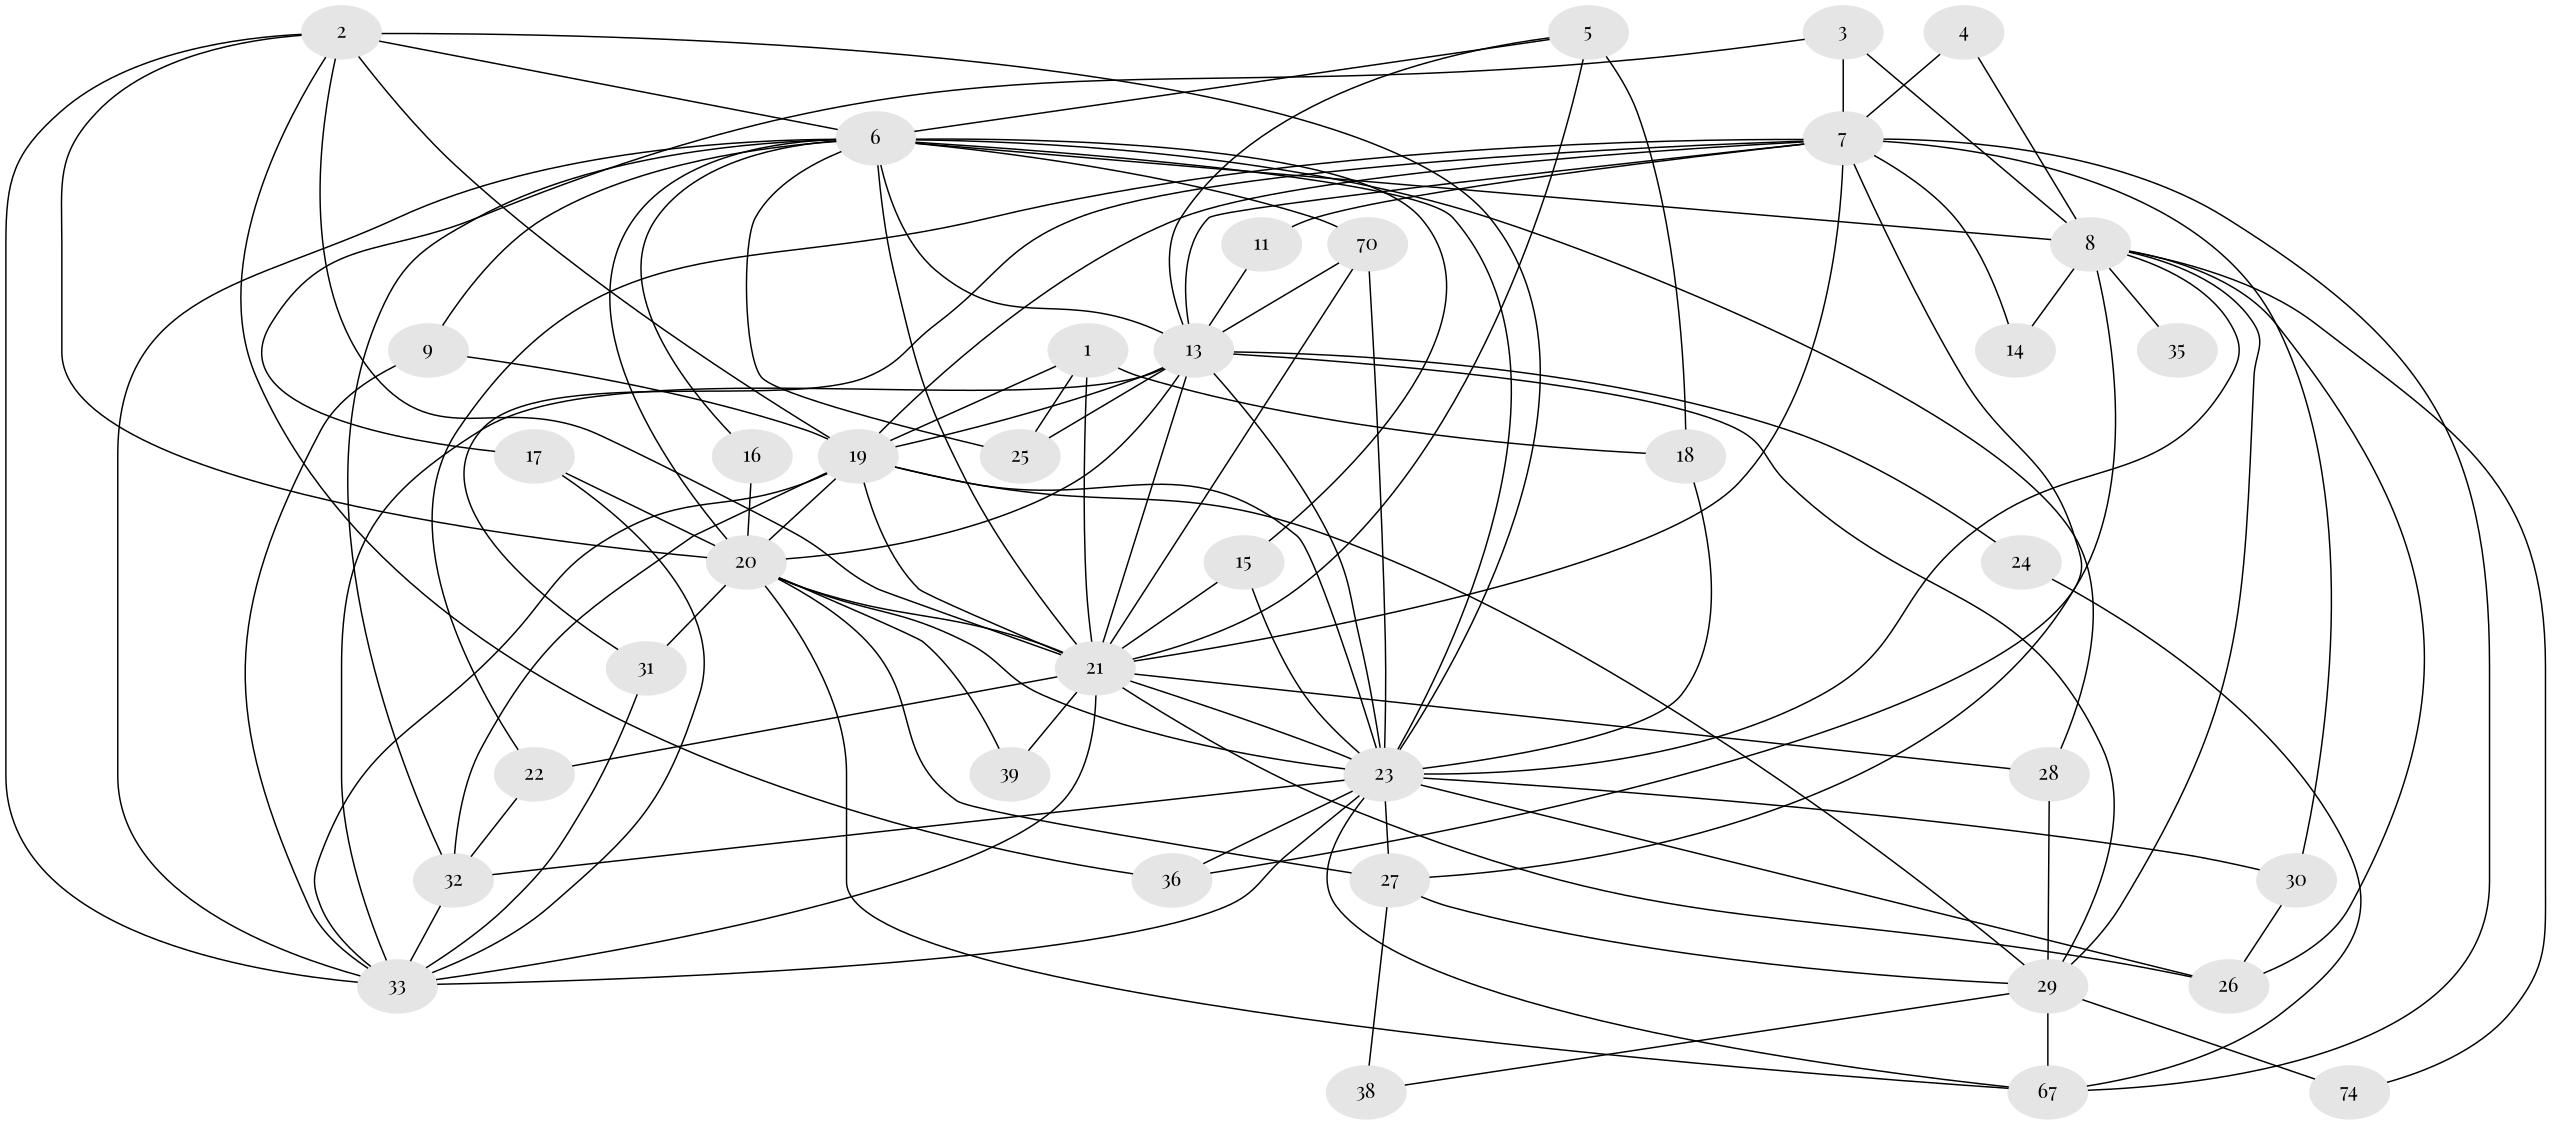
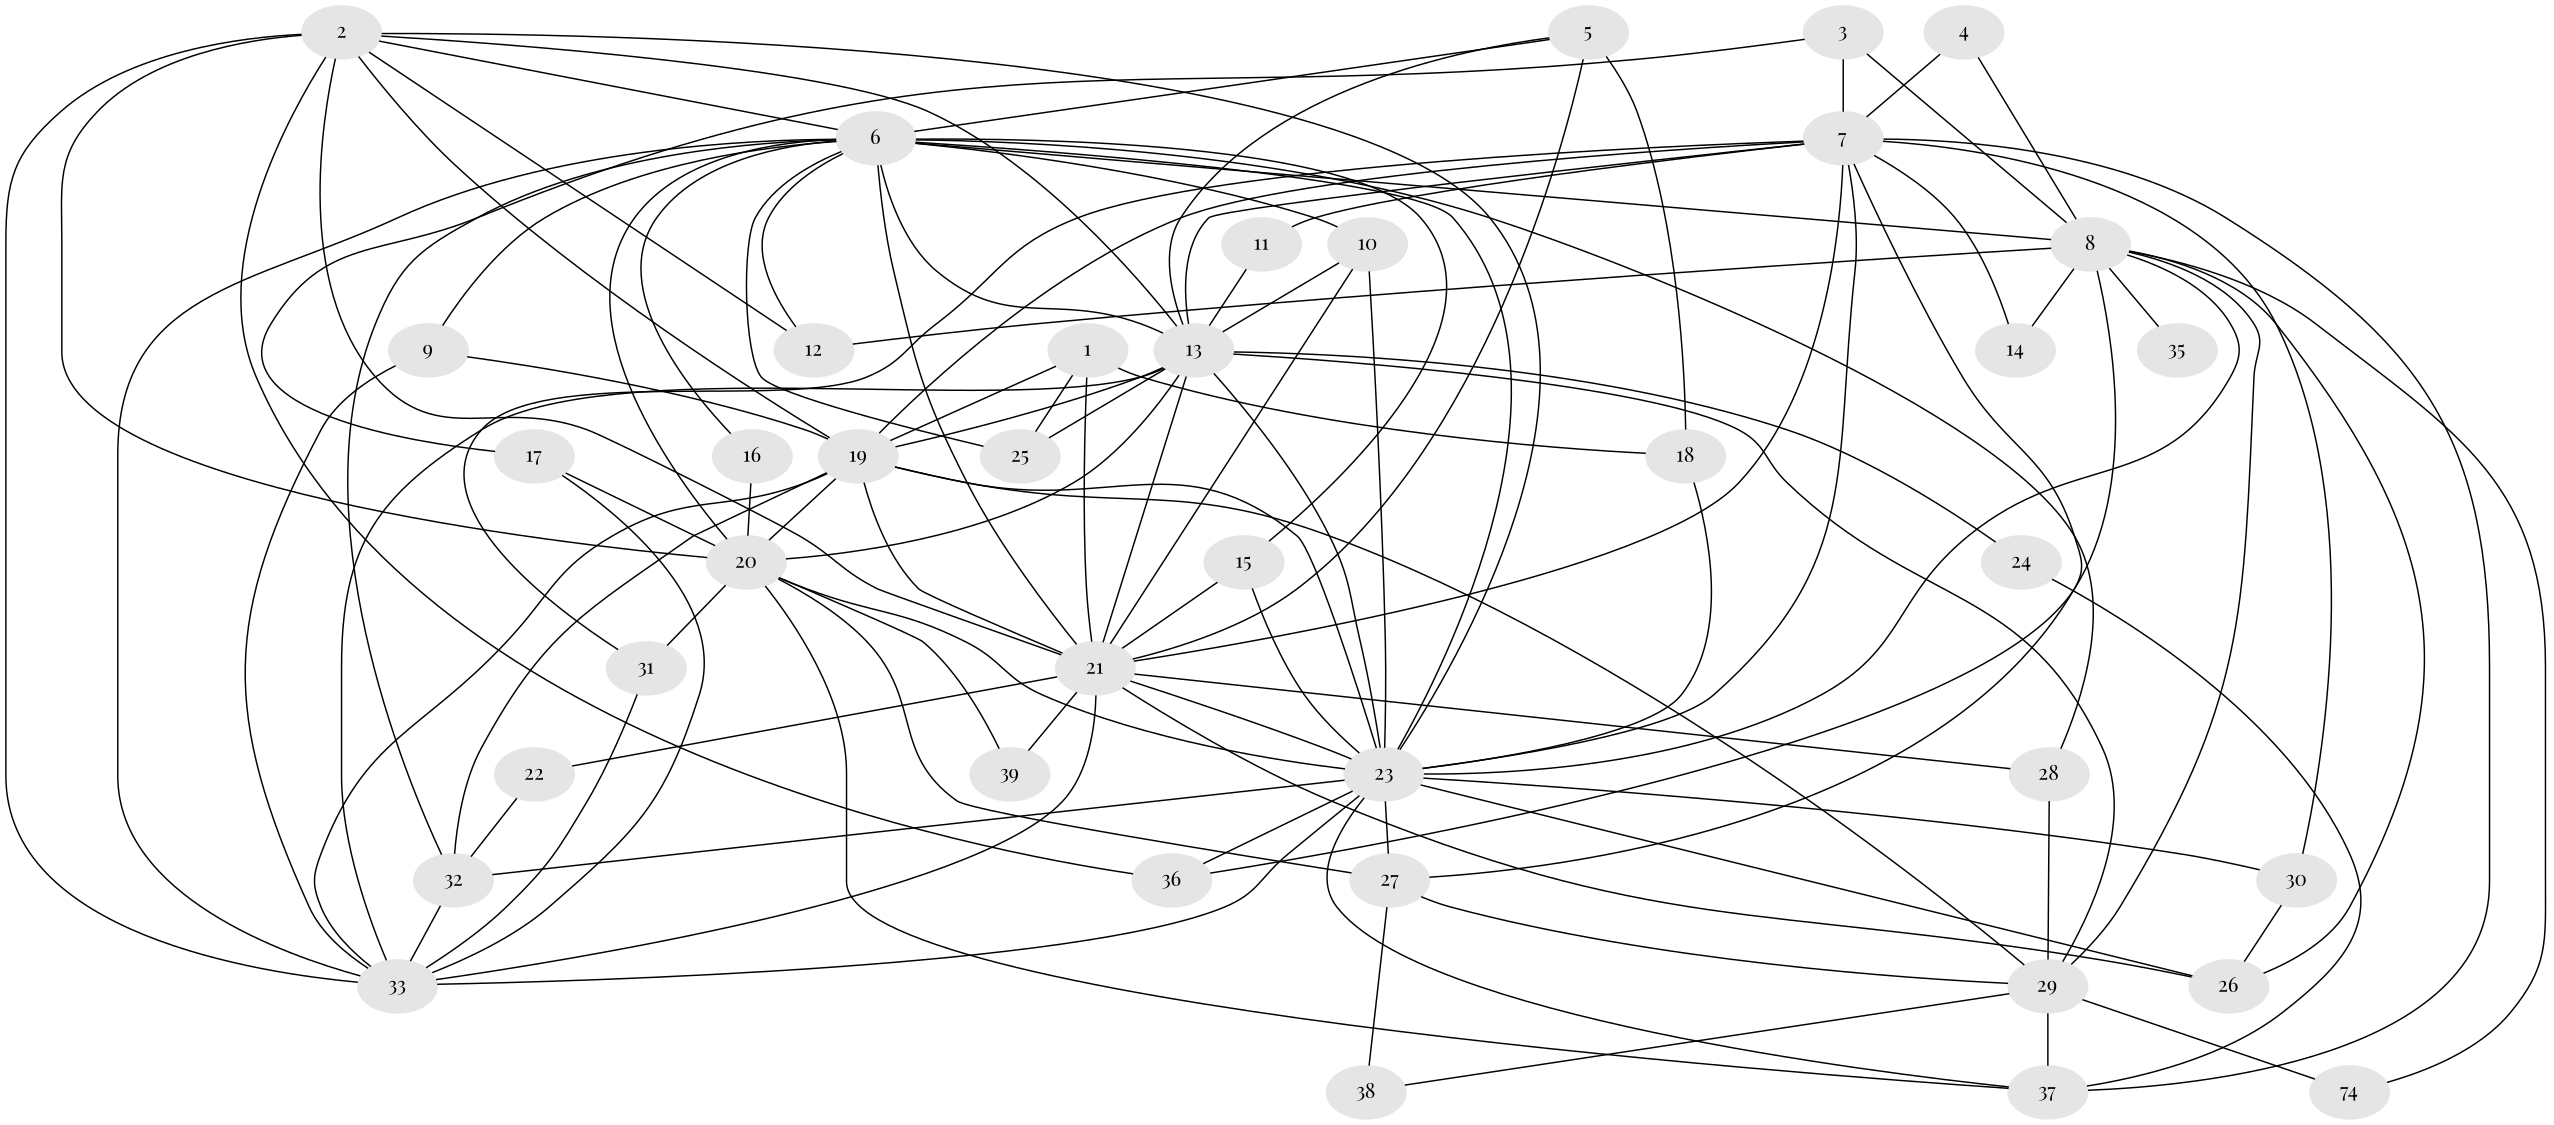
edge "2" -- "13": added
edge "7" -- "22": now "7" -- "23"
node "70": label "70" -> "10"
node "12": added
edge "20" -- "21": removed
node "67": label "67" -> "37"
